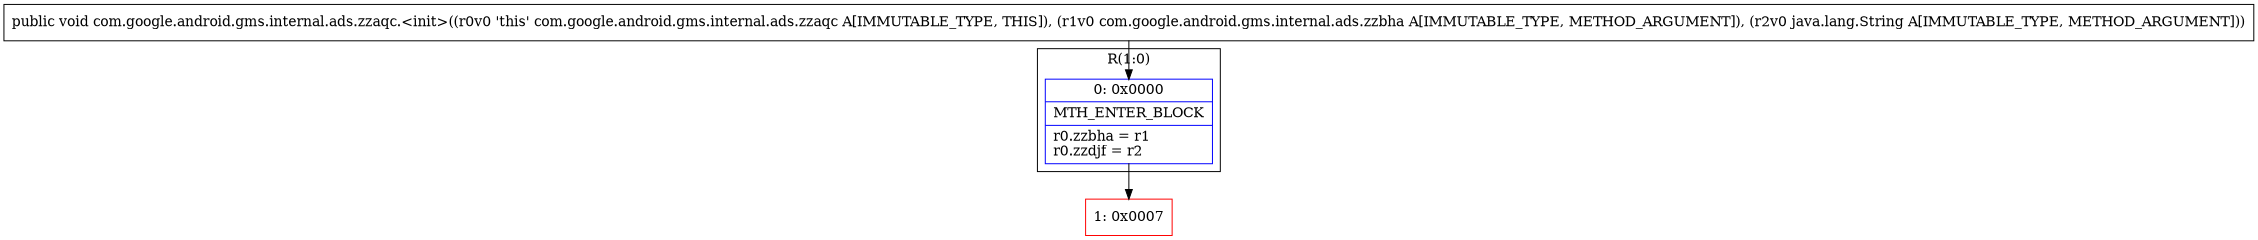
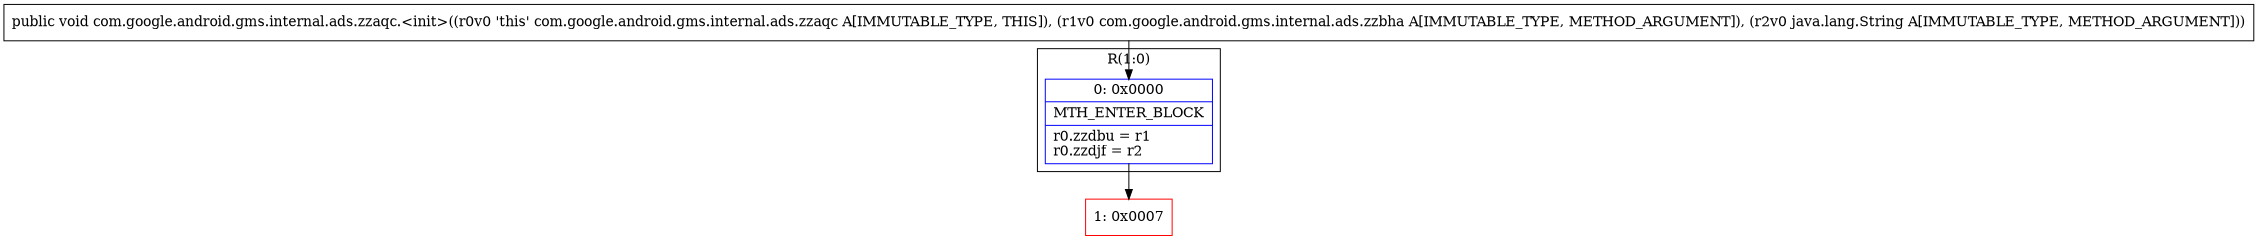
node "0: 0x0000": text "r0.zzbha = r1" -> "r0.zzdbu = r1"
